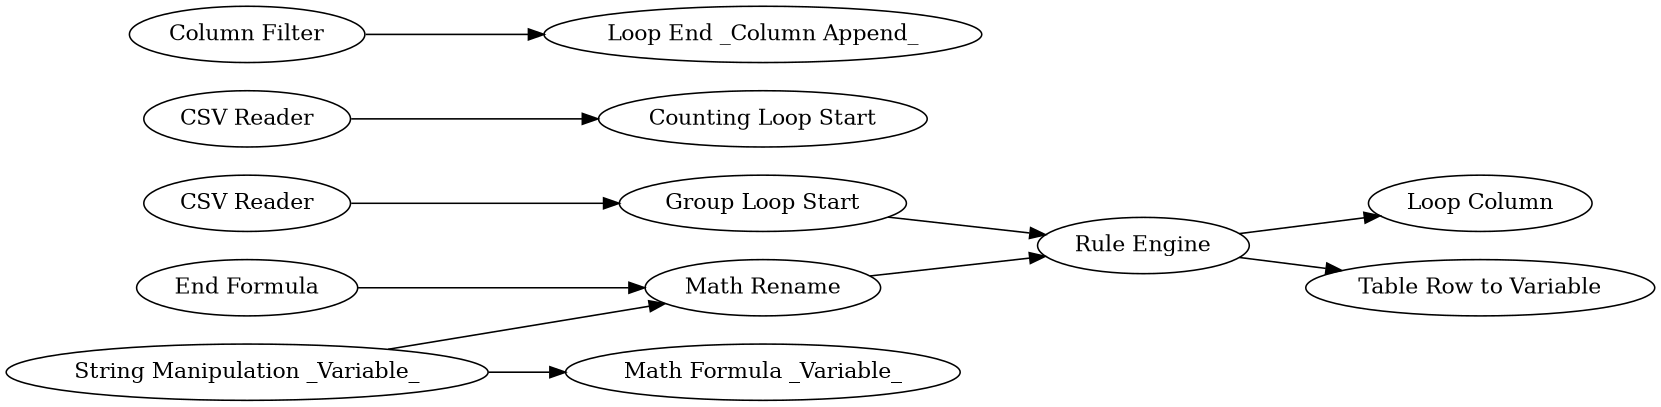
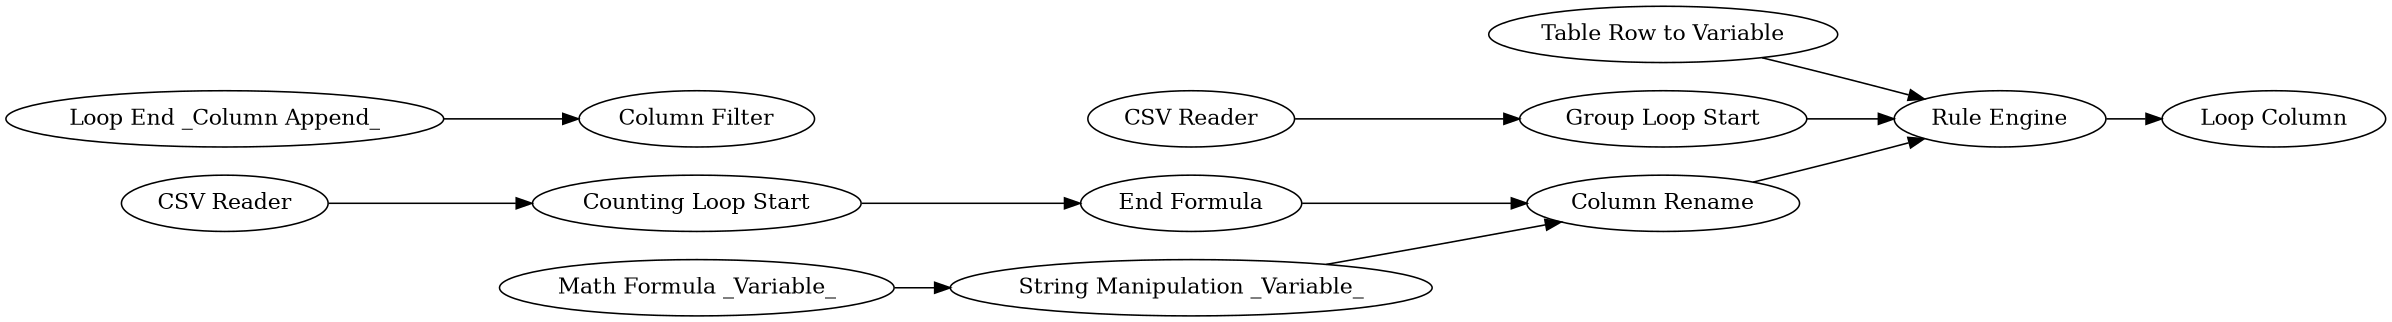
edge "Column Filter" -> "Loop End _Column Append_": reversed
edge "Counting Loop Start" -> "End Formula": added
edge "Rule Engine" -> "Table Row to Variable": reversed
node "Math Rename": label "Math Rename" -> "Column Rename"
edge "String Manipulation _Variable_" -> "Math Formula _Variable_": reversed
